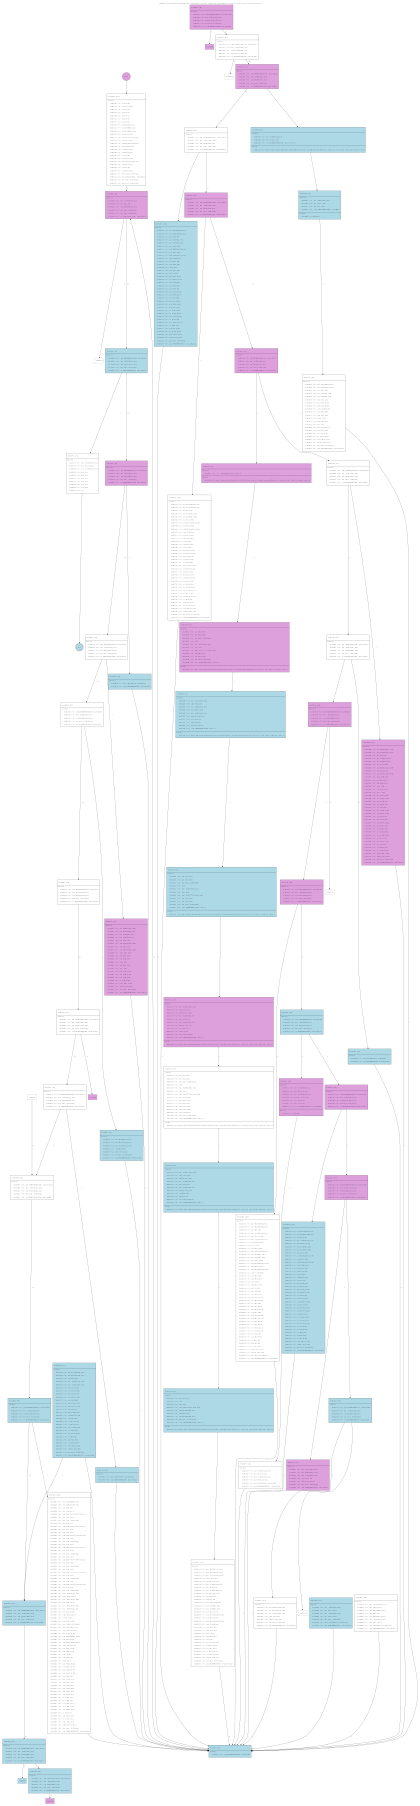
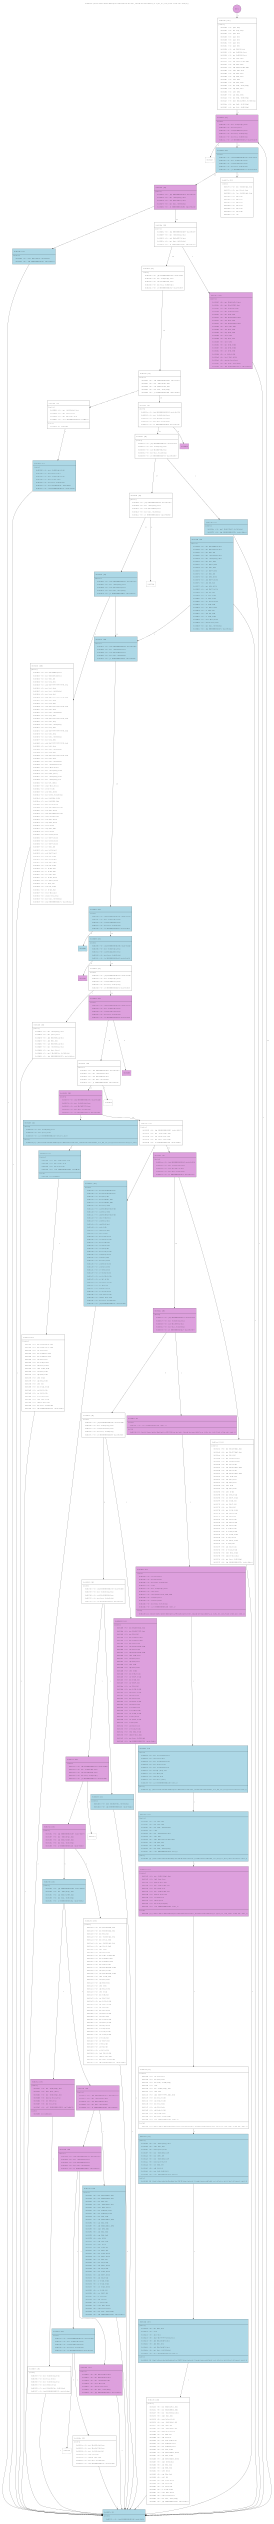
node "0x401984 [16]": added
node "Exit": removed
node "0x401622 [28]": added
edge "0x4021eb" -> "0x401596 [28]": reversed
node "0x4019af [27]": removed
